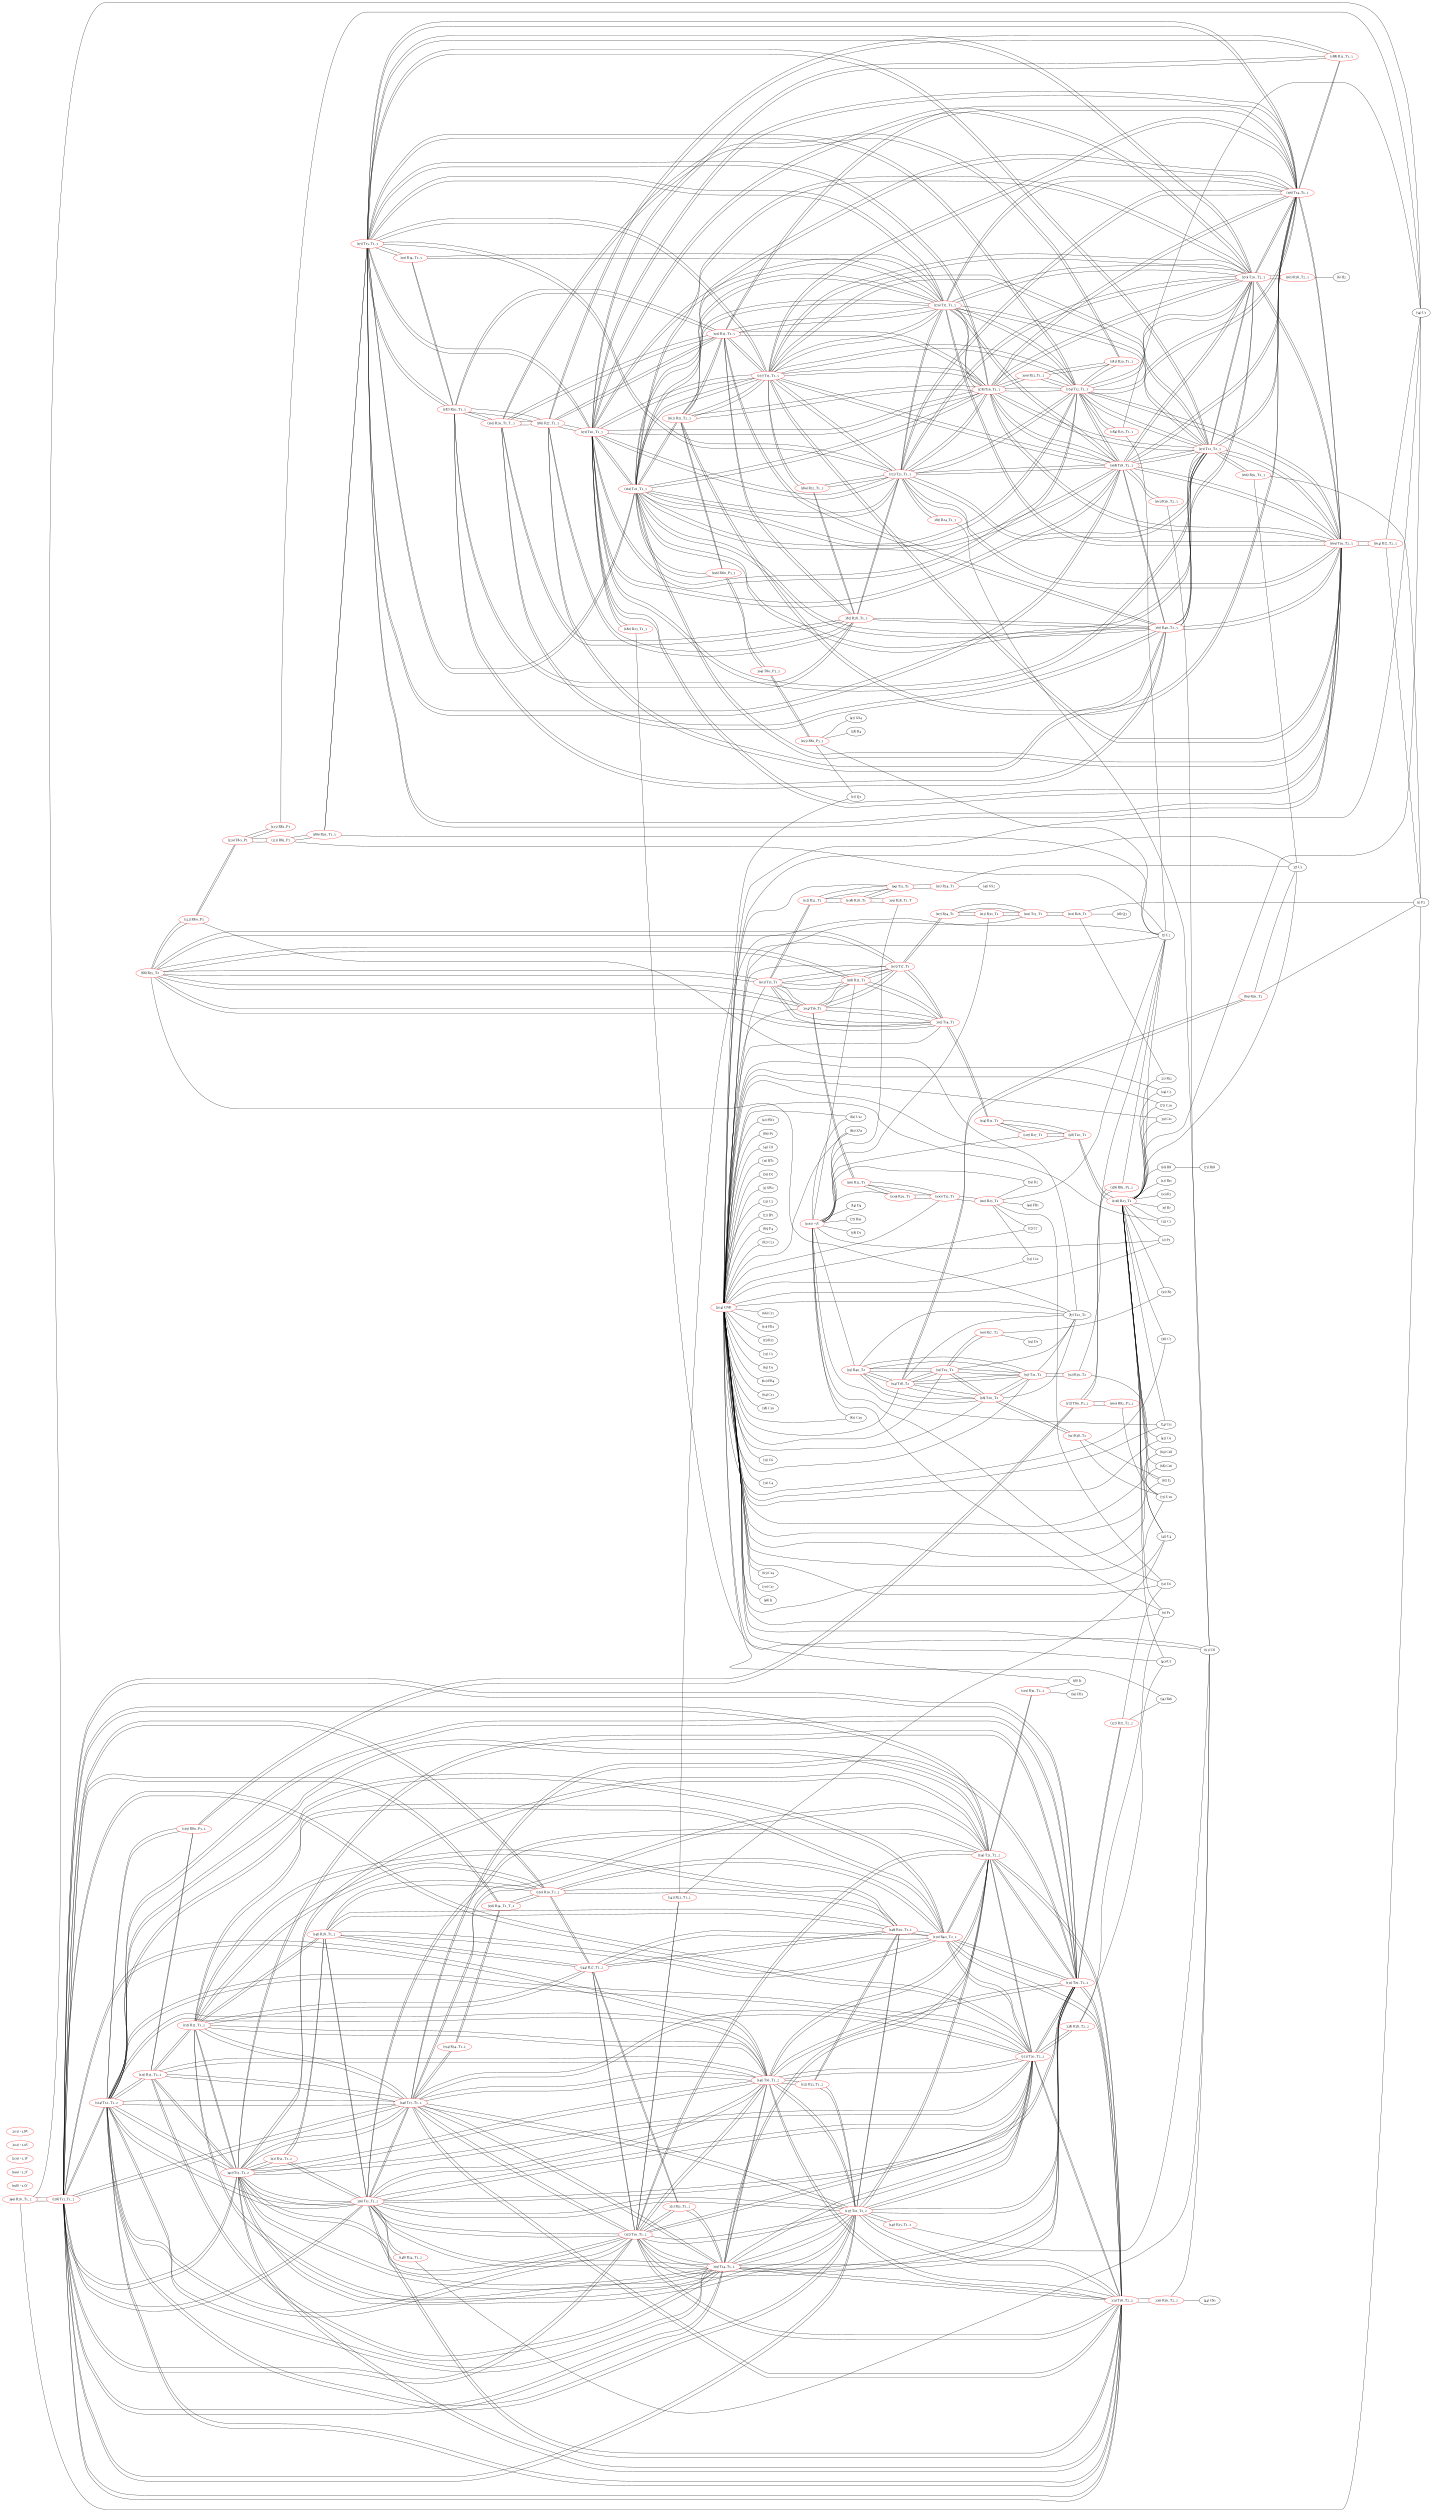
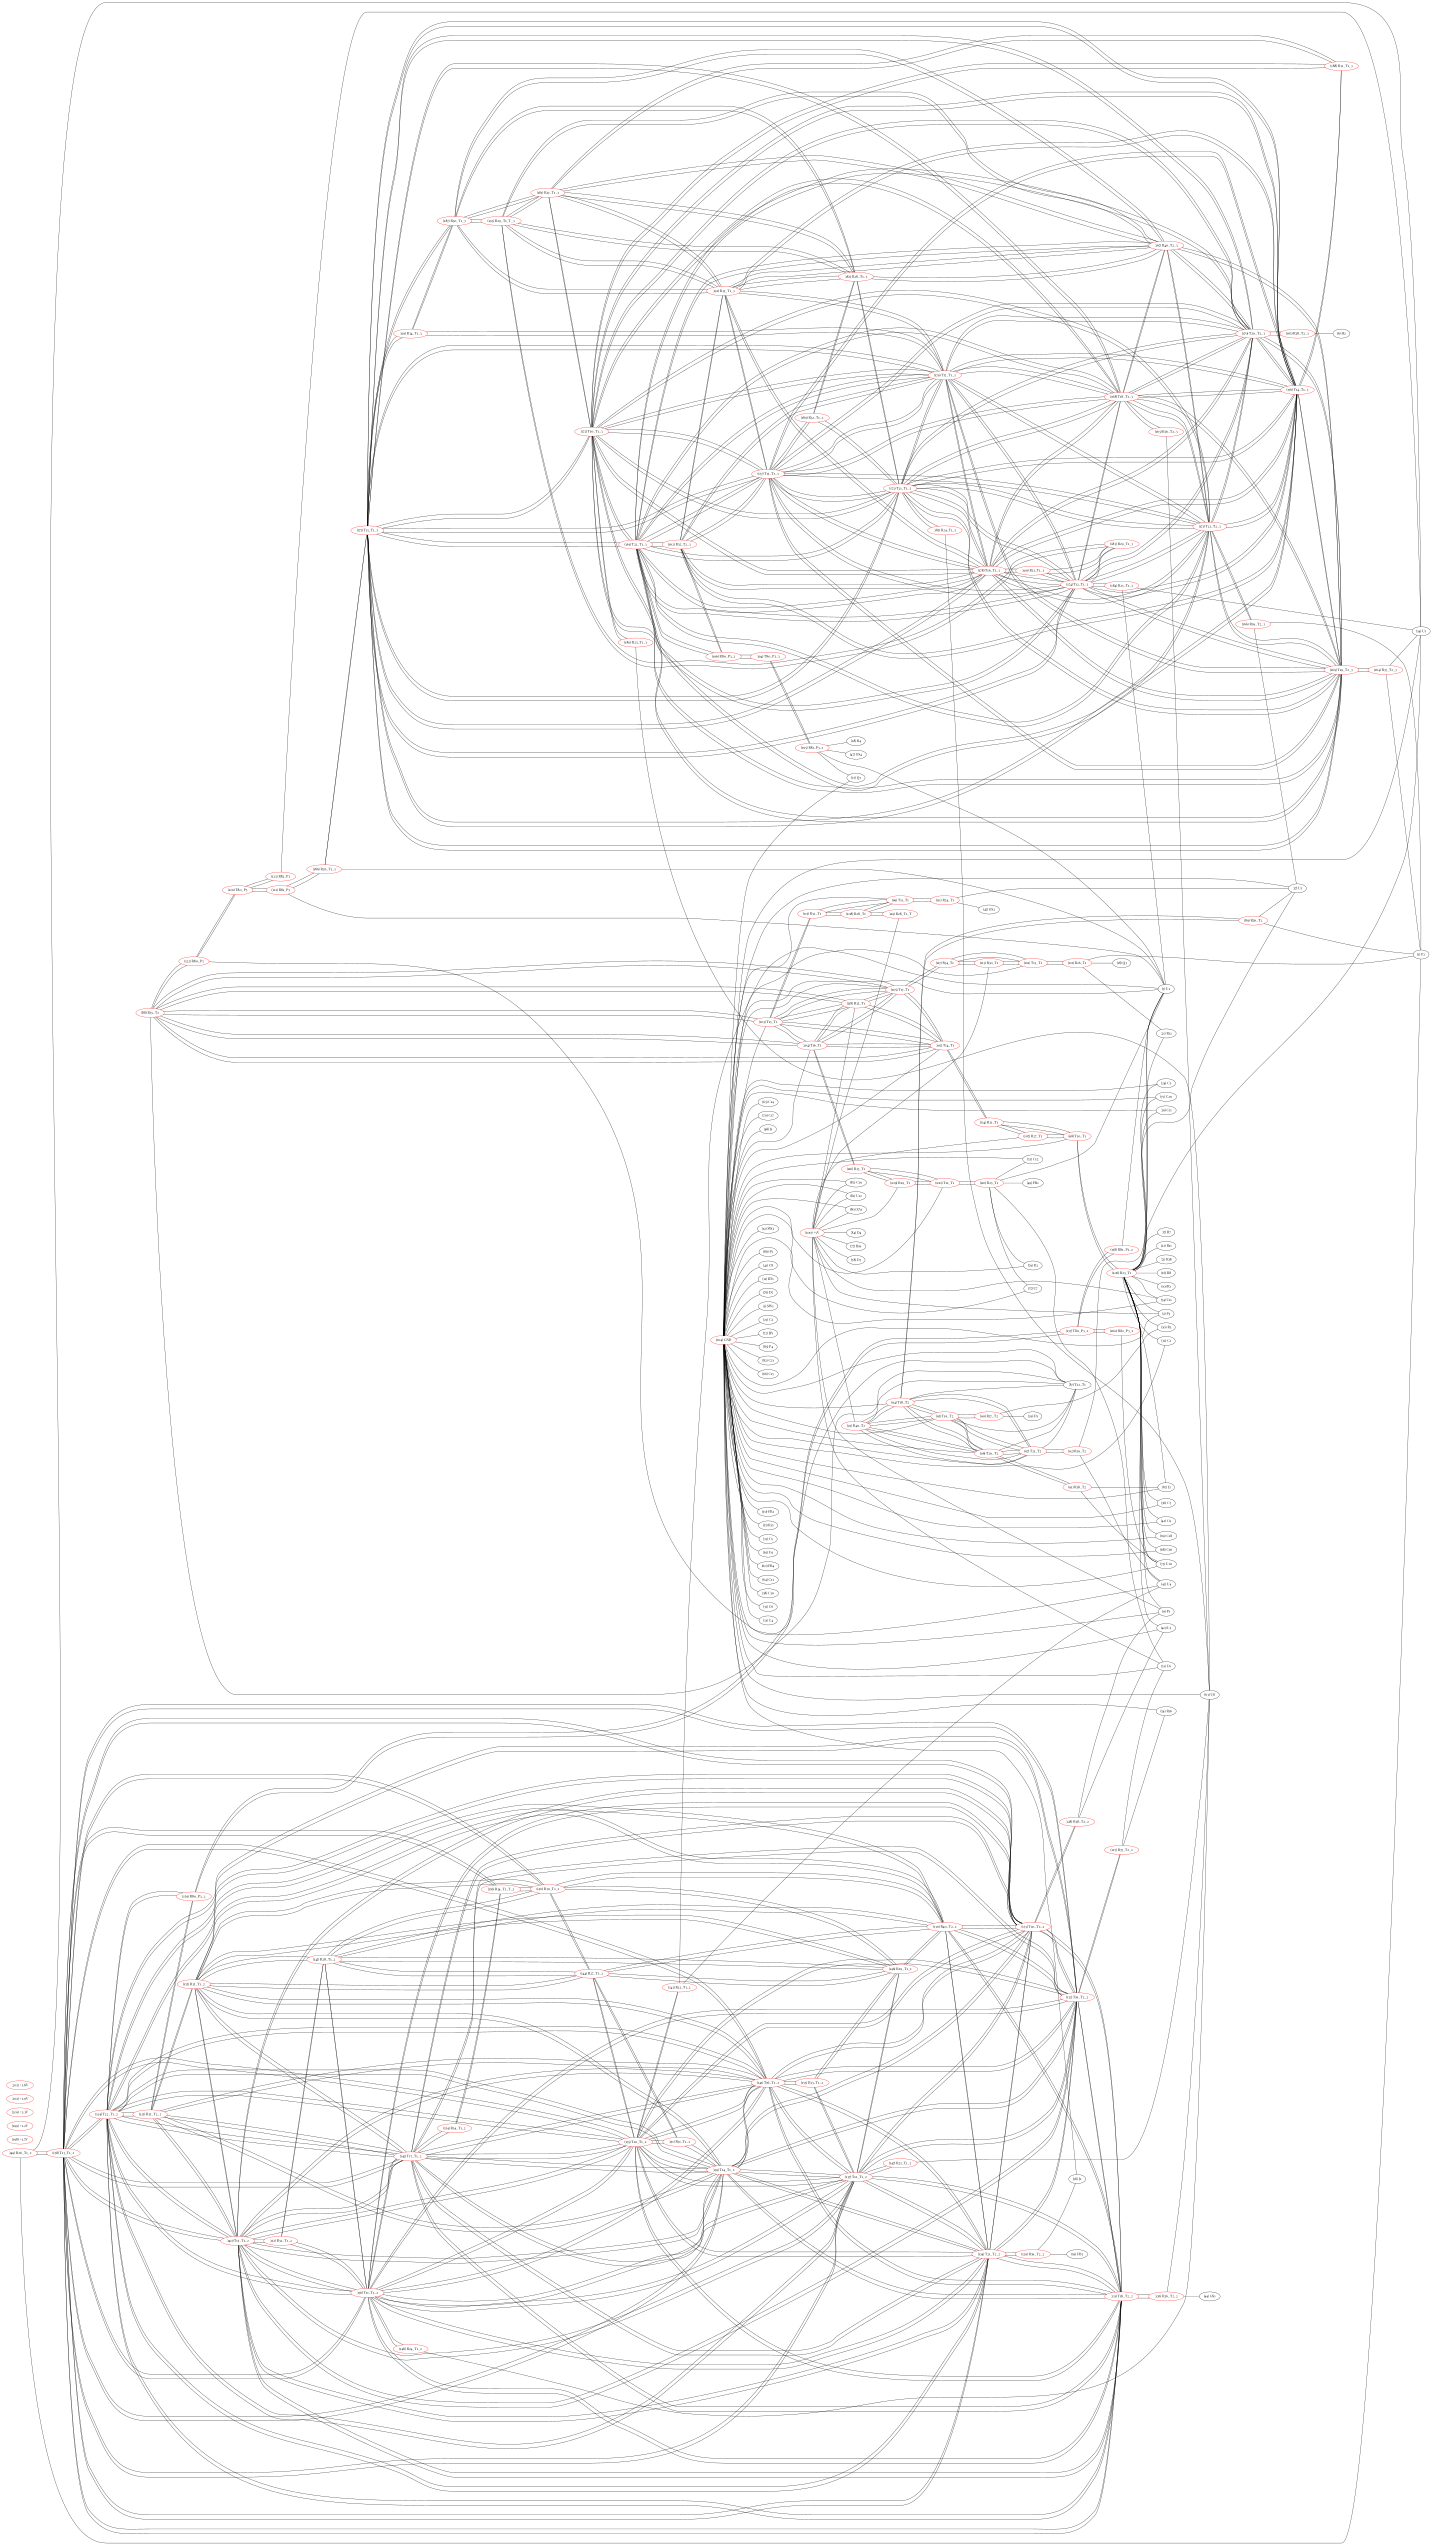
edge "(16) R8" -- "(71) R18": now "(106) R23_T1" -- "(71) R18"
